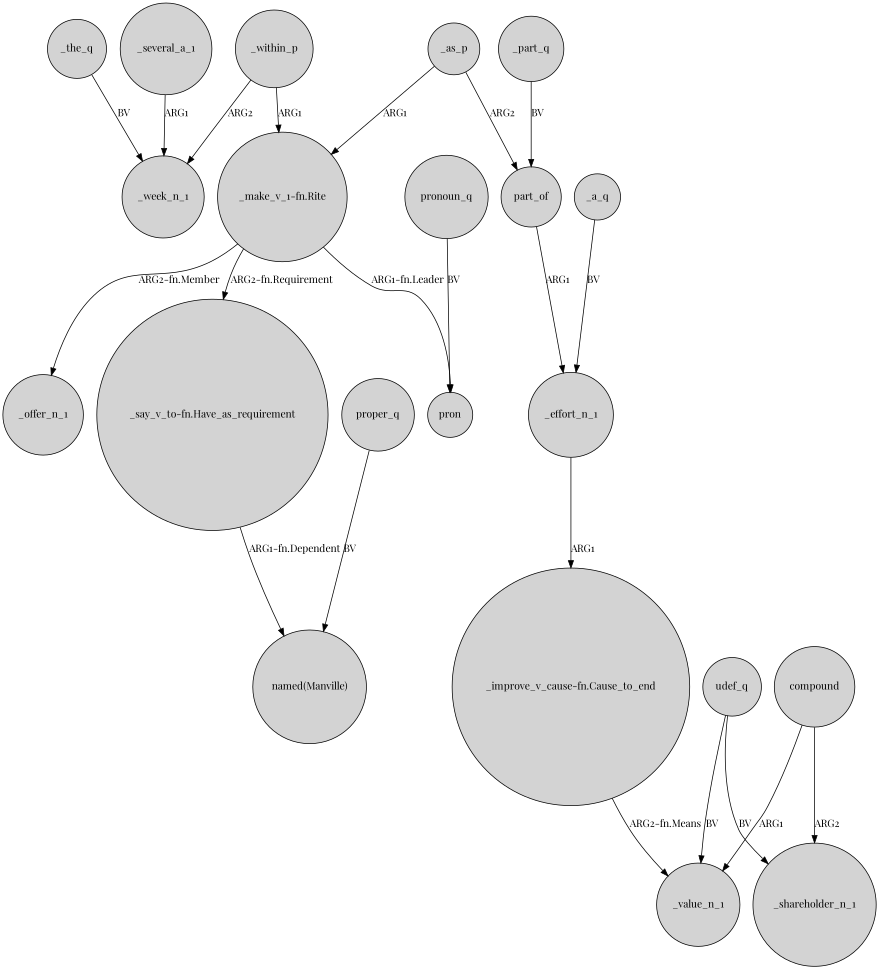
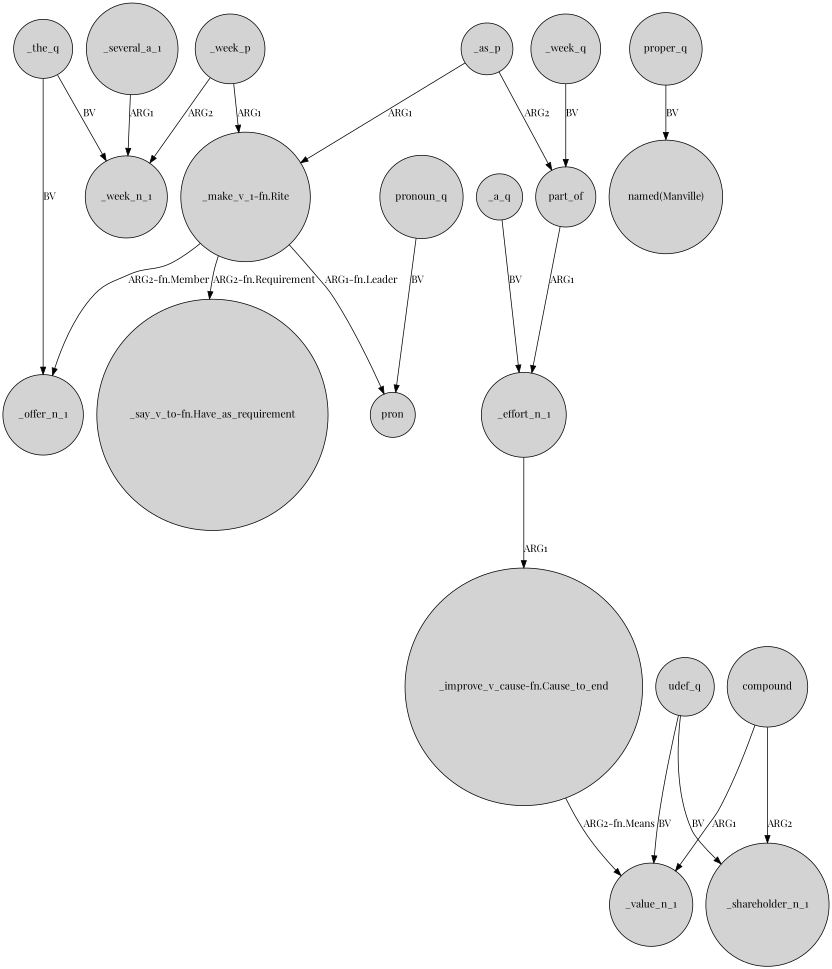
node "_within_p": label "_within_p" -> "_week_p"
node "_part_q": label "_part_q" -> "_week_q"
edge "_the_q" -> "_offer_n_1": added, label "BV"
edge "_say_v_to-fn.Have_as_requirement" -> "named(Manville)": removed, label "ARG1-fn.Dependent"
